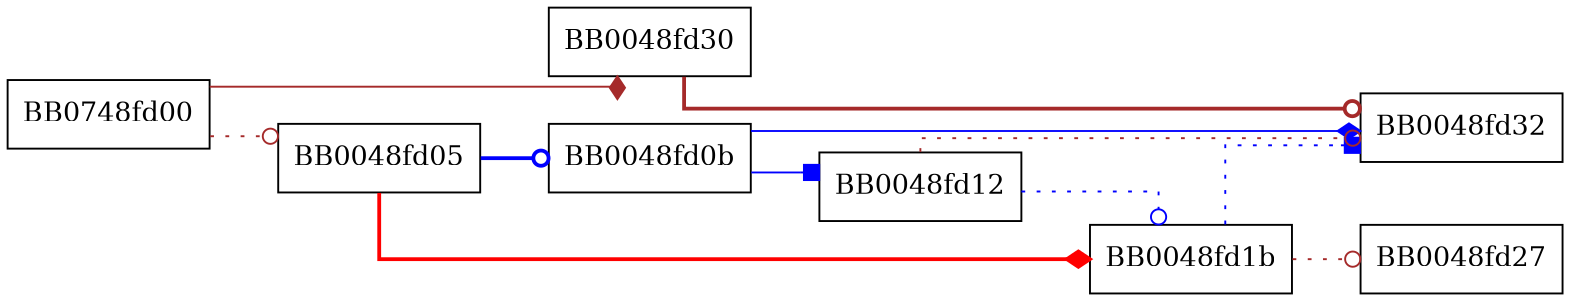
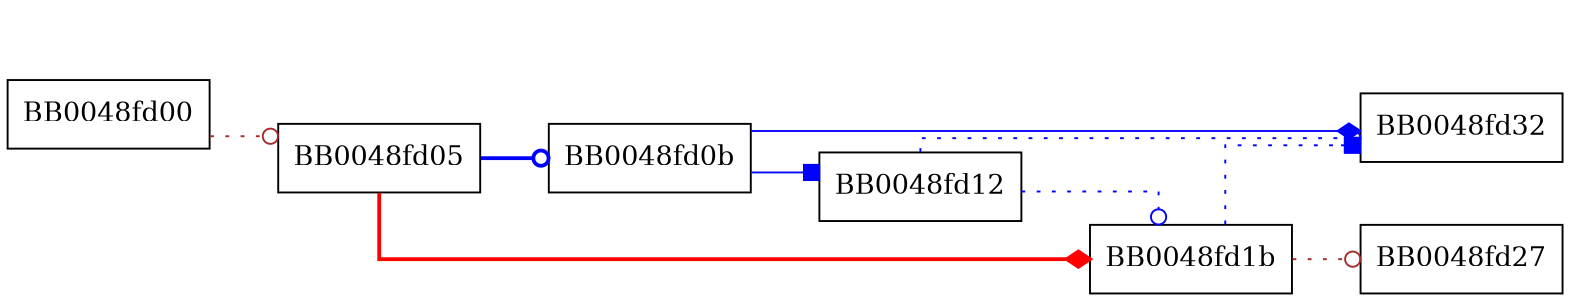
node "BB0048fd30": removed
node "BB0748fd00": label "BB0748fd00" -> "BB0048fd00"
edge "BB0048fd12" -> "BB0048fd32": color brown -> blue
